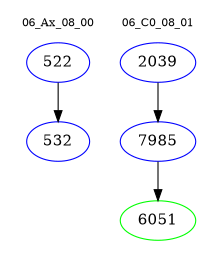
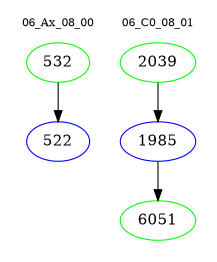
node "2039": color blue -> green
edge "522" -> "532": reversed
node "532": color blue -> green
node "7985": label "7985" -> "1985"
